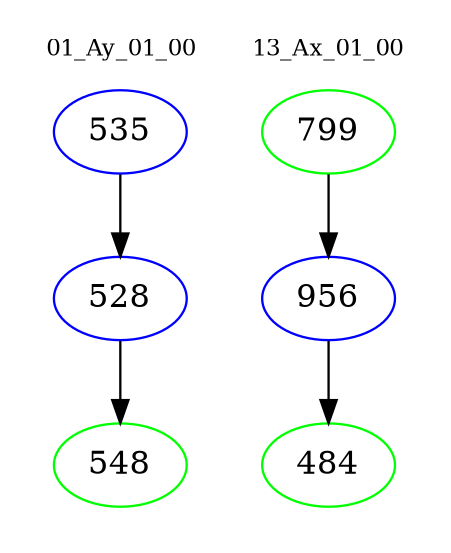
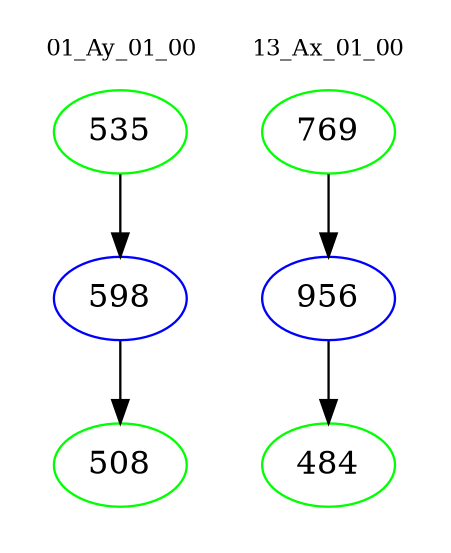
node "535": color blue -> green
node "799": label "799" -> "769"
node "528": label "528" -> "598"
node "548": label "548" -> "508"
